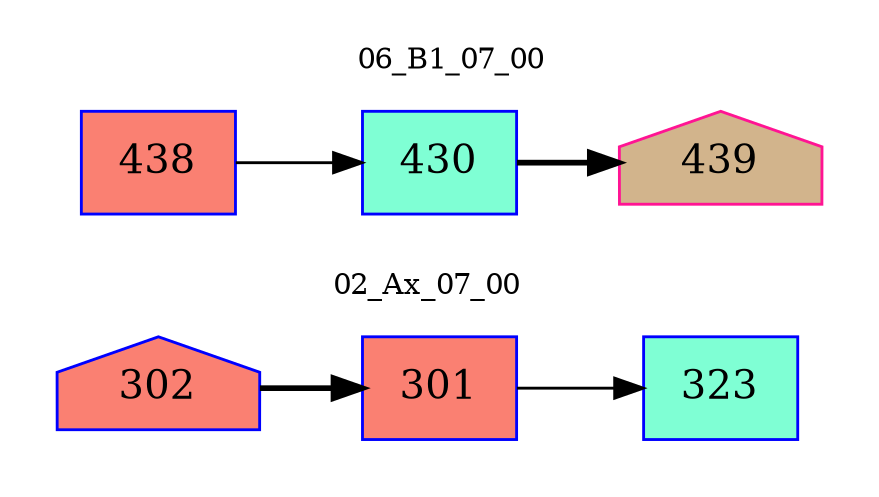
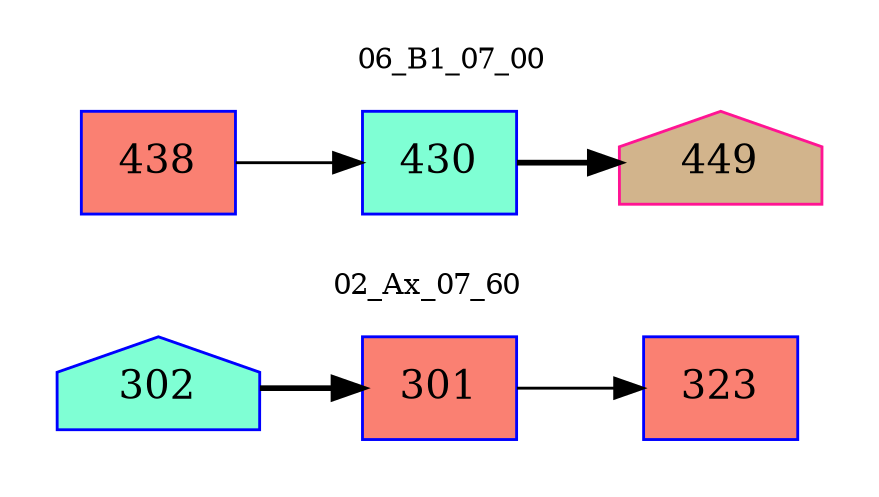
node "439": label "439" -> "449"
cluster "02_Ax_07_00": label "02_Ax_07_00" -> "02_Ax_07_60"
node "302": fillcolor salmon -> aquamarine
node "323": fillcolor aquamarine -> salmon
